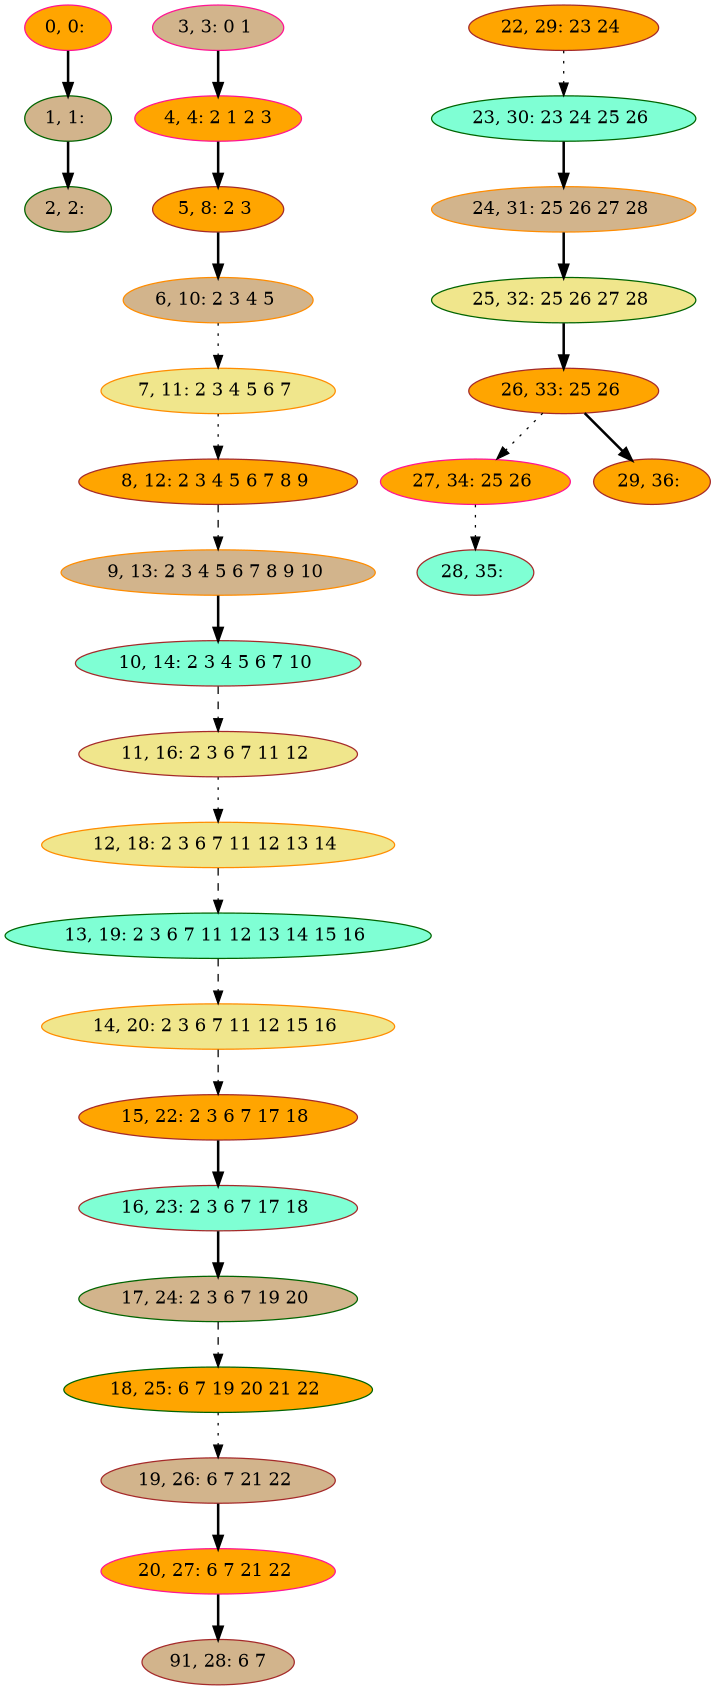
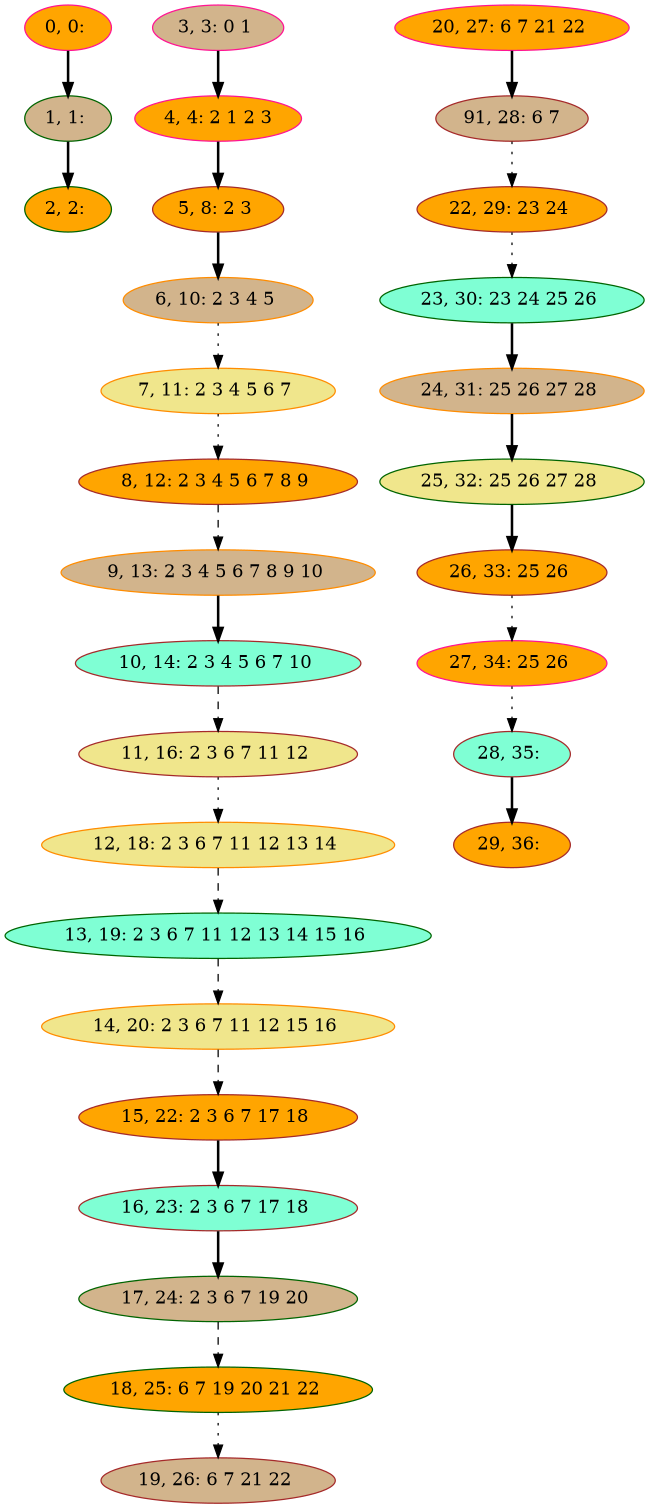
edge "91, 28: 6 7" -> "22, 29: 23 24": added
node "2, 2:": fillcolor tan -> orange
edge "26, 33: 25 26" -> "29, 36:": now "28, 35:" -> "29, 36:"
edge "19, 26: 6 7 21 22" -> "20, 27: 6 7 21 22": removed
